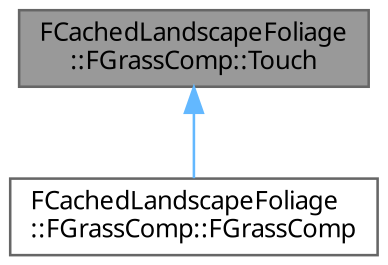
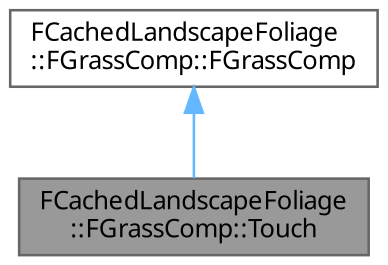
edge "FCachedLandscapeFoliage ::FGrassComp::FGrassComp" -> "FCachedLandscapeFoliage ::FGrassComp::Touch": reversed
